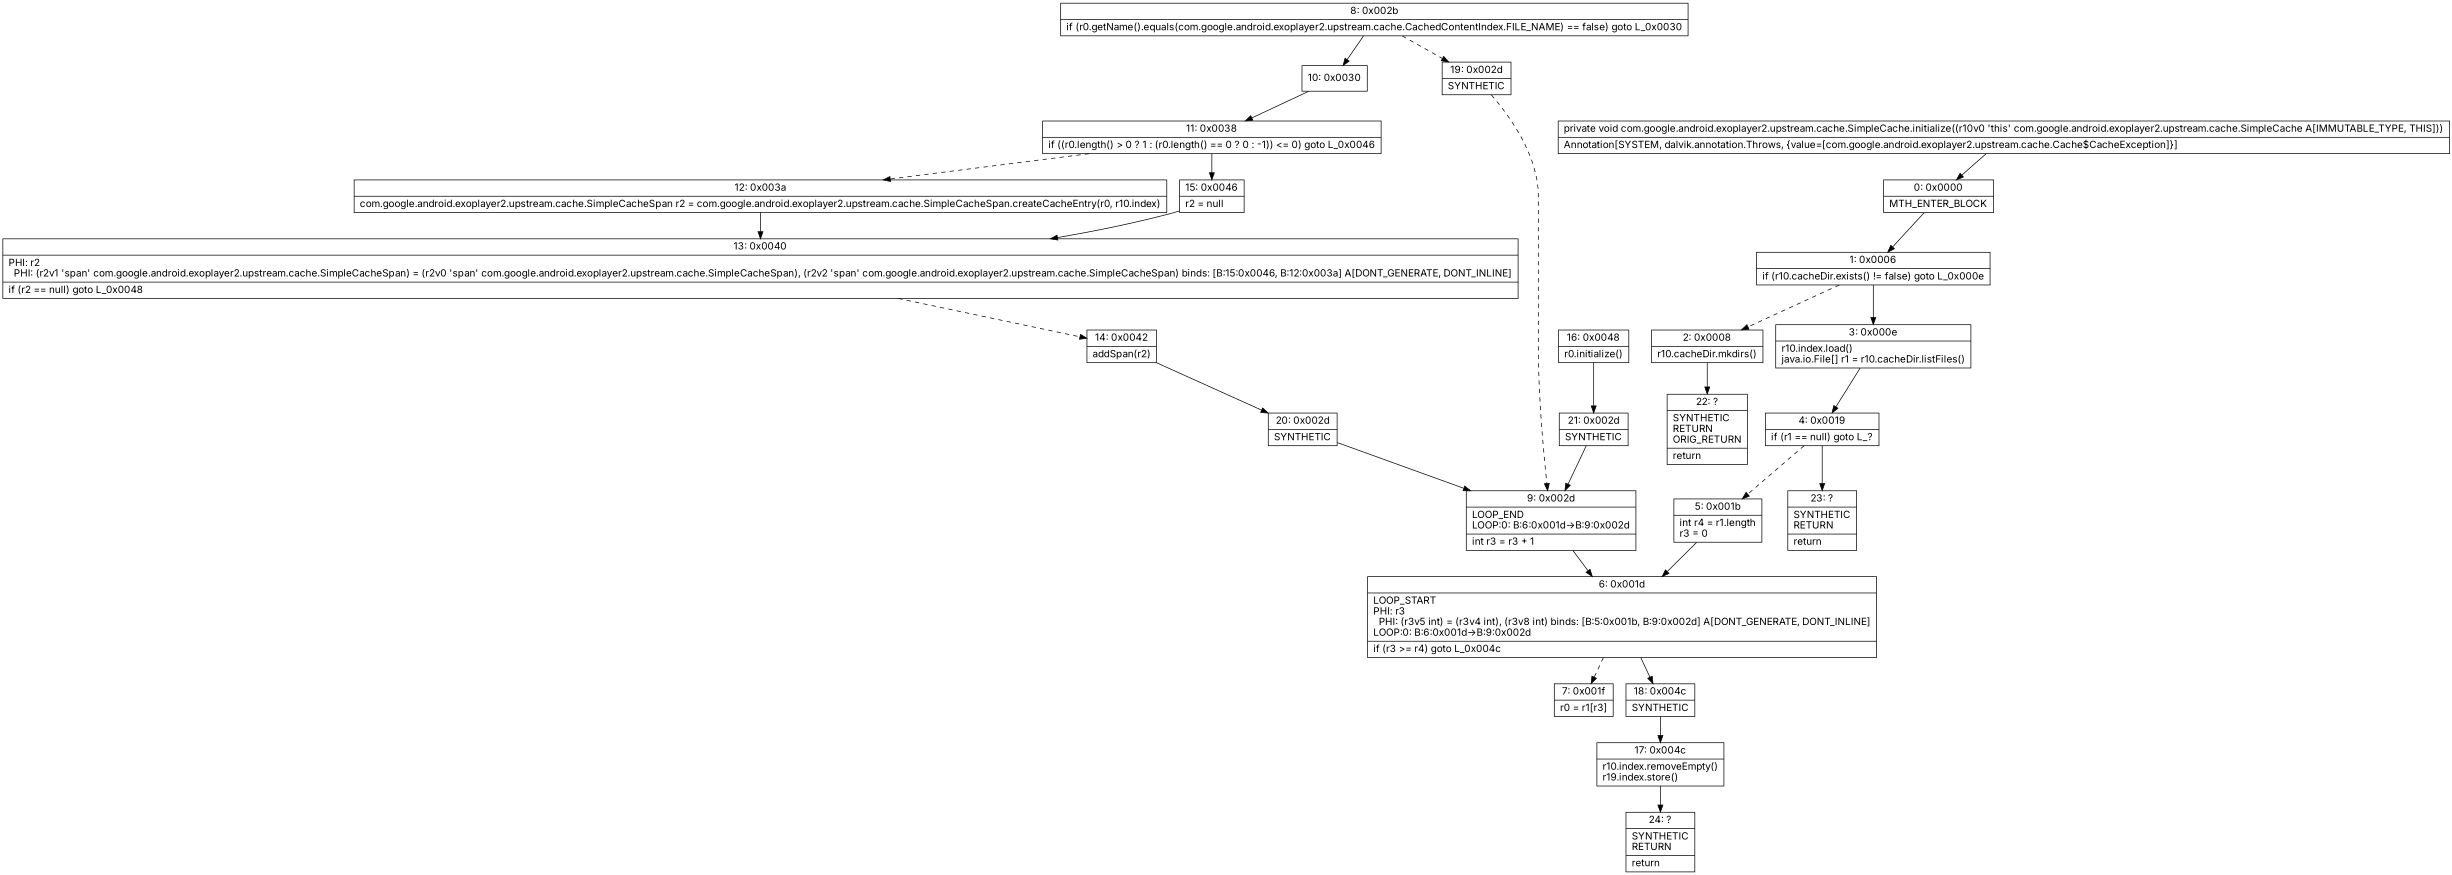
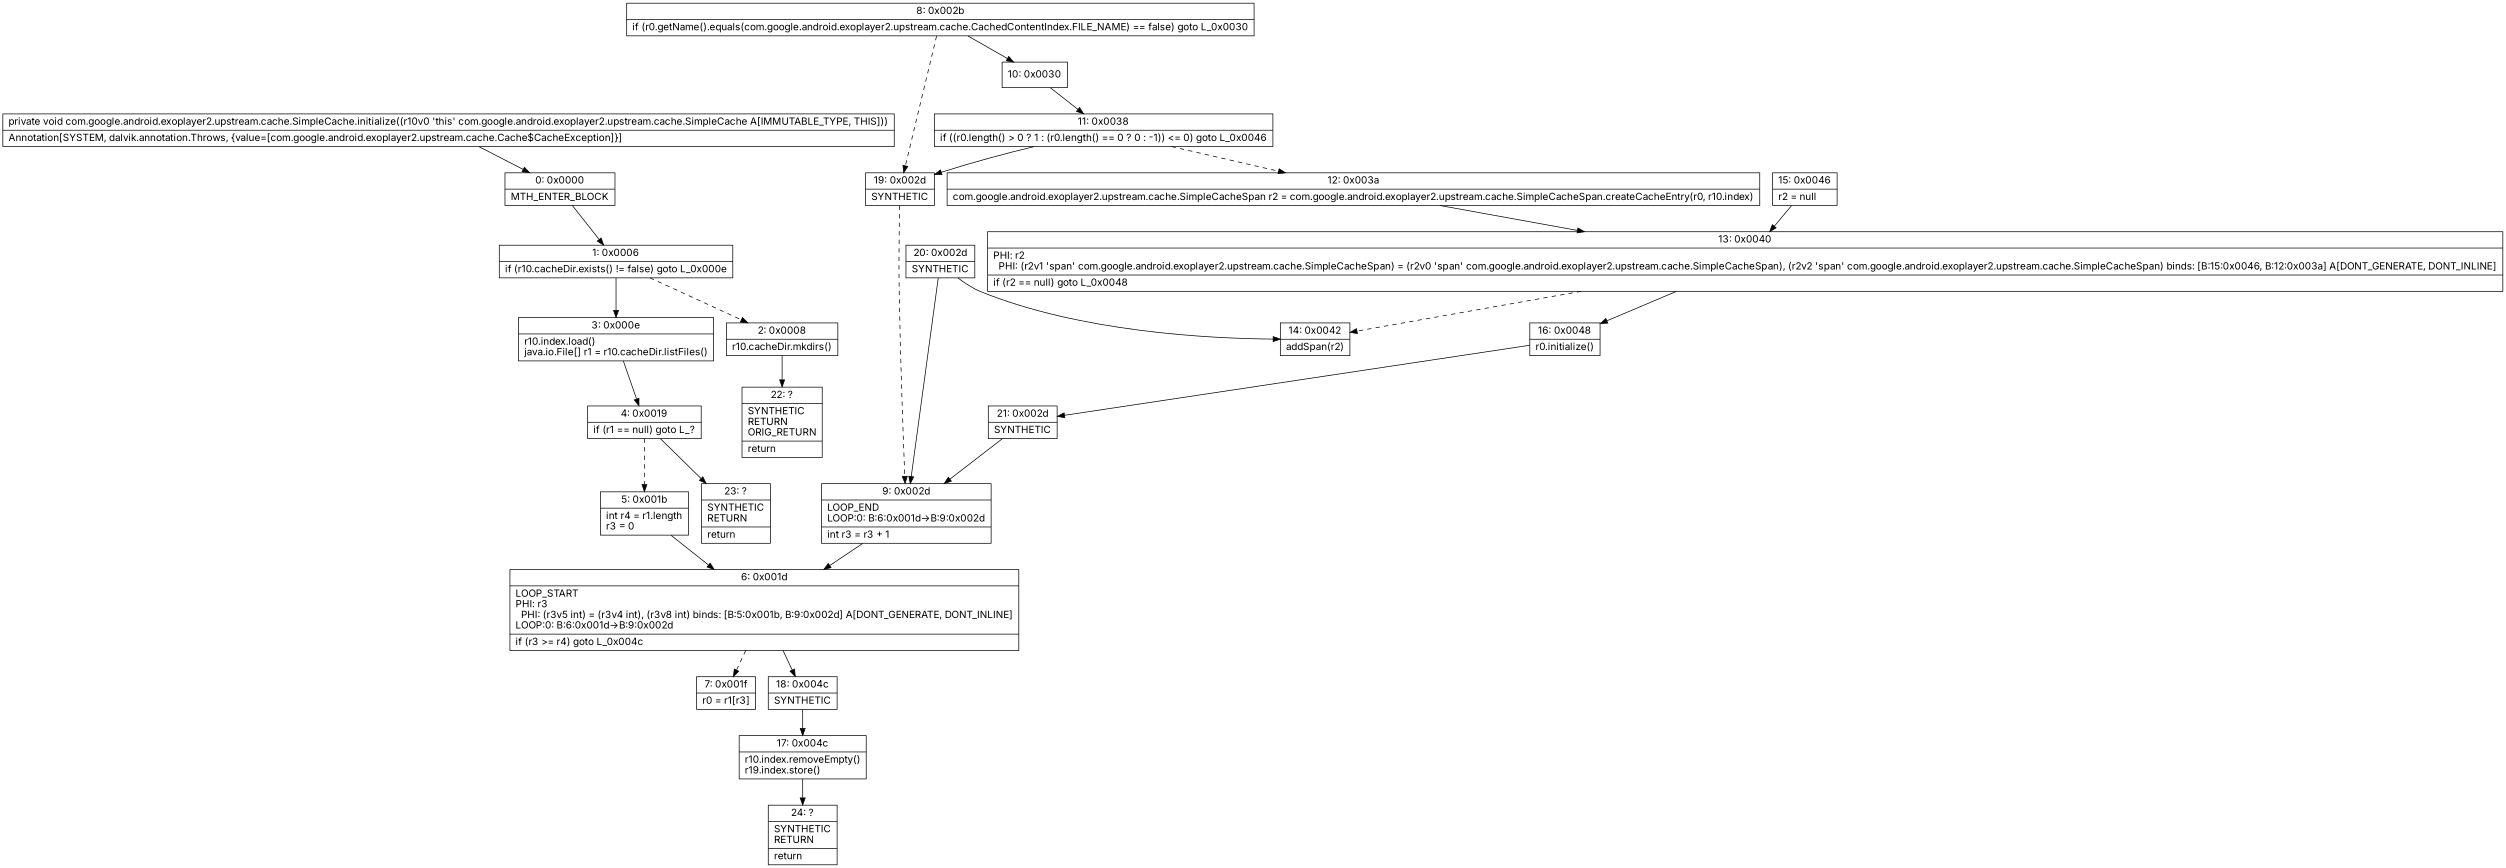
edge "11: 0x0038" -> "15: 0x0046": now "11: 0x0038" -> "19: 0x002d"
edge "13: 0x0040" -> "16: 0x0048": added
edge "14: 0x0042" -> "20: 0x002d": reversed
